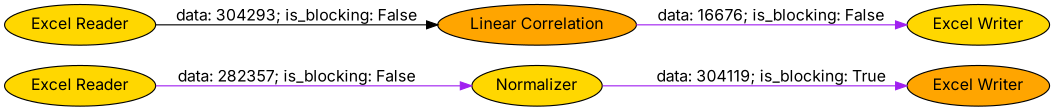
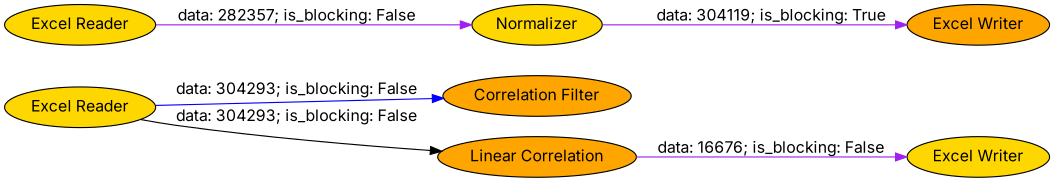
node "Correlation Filter": added
